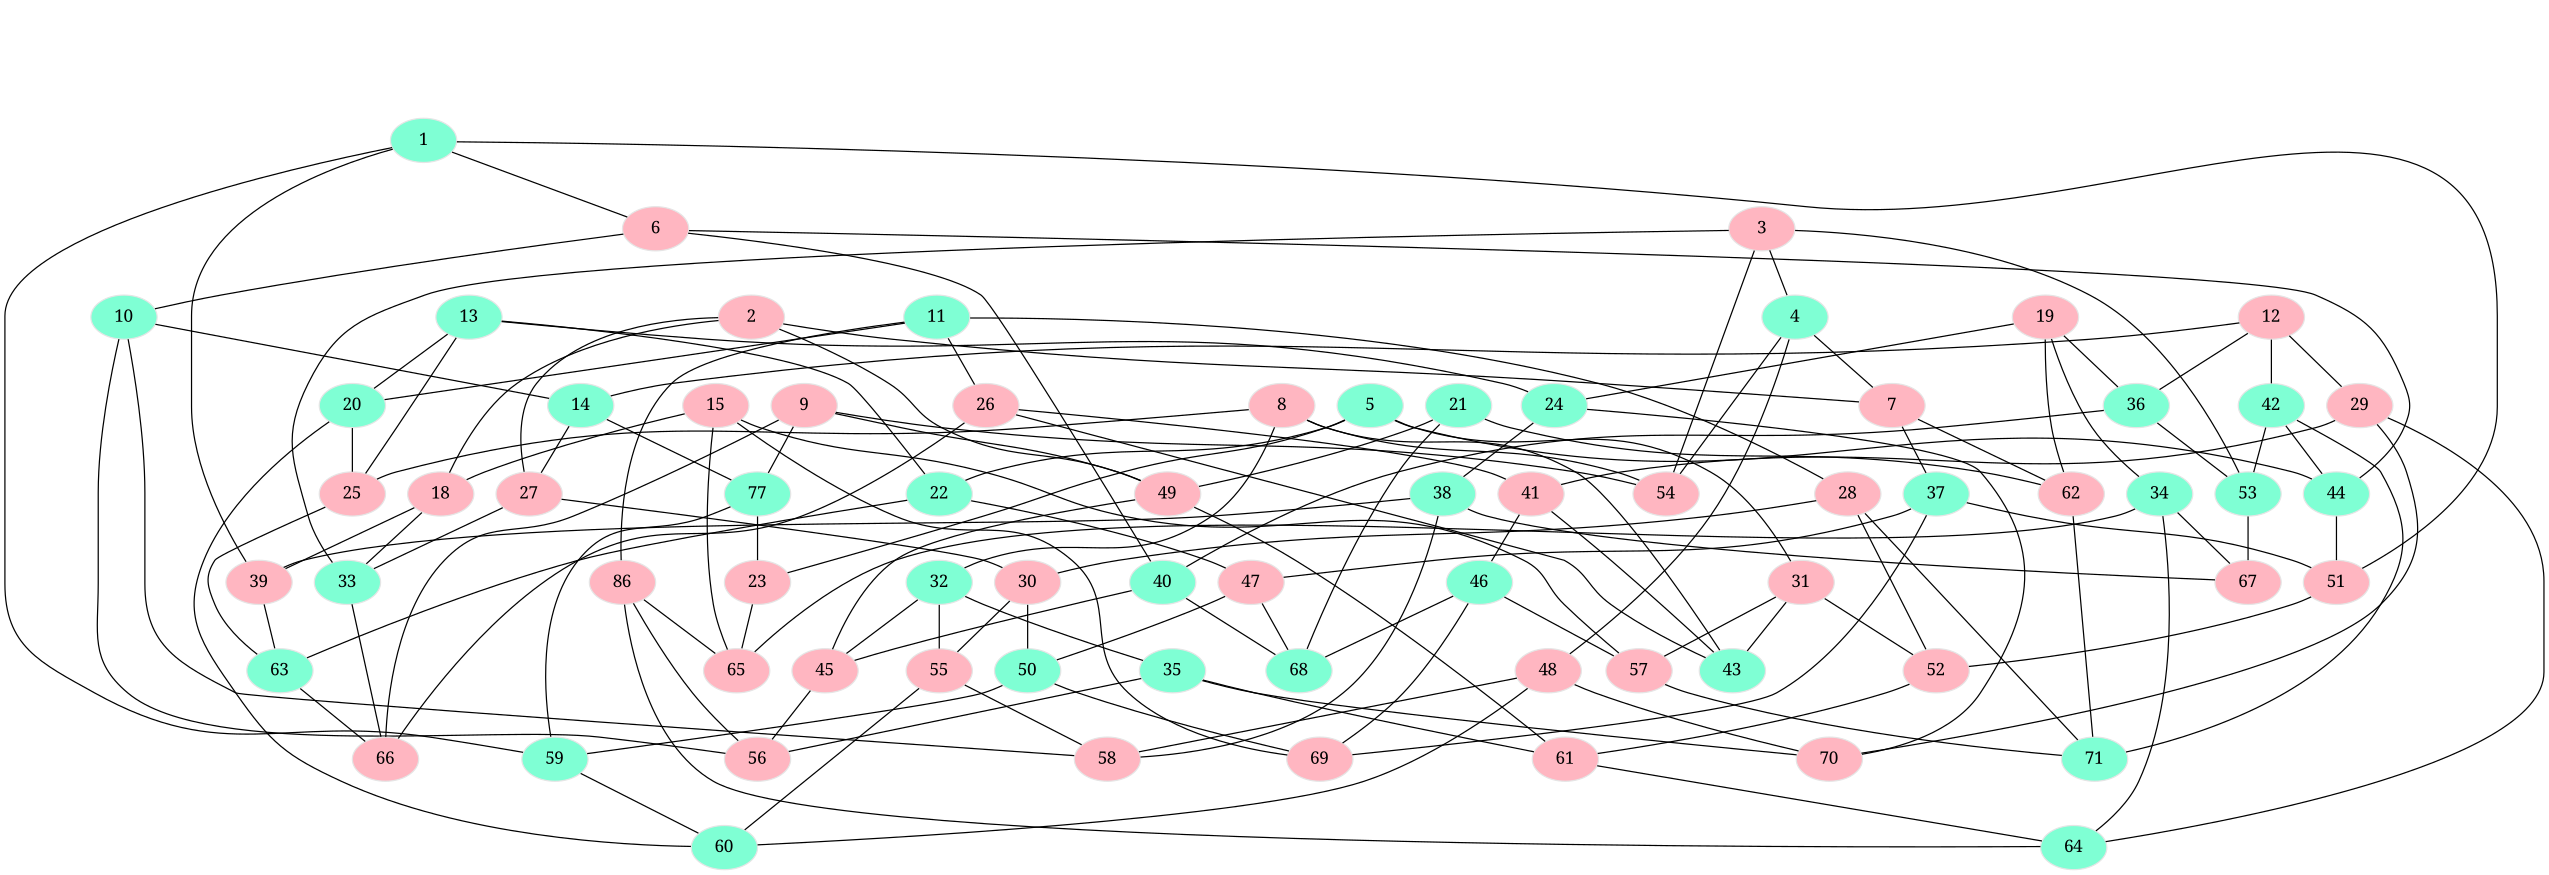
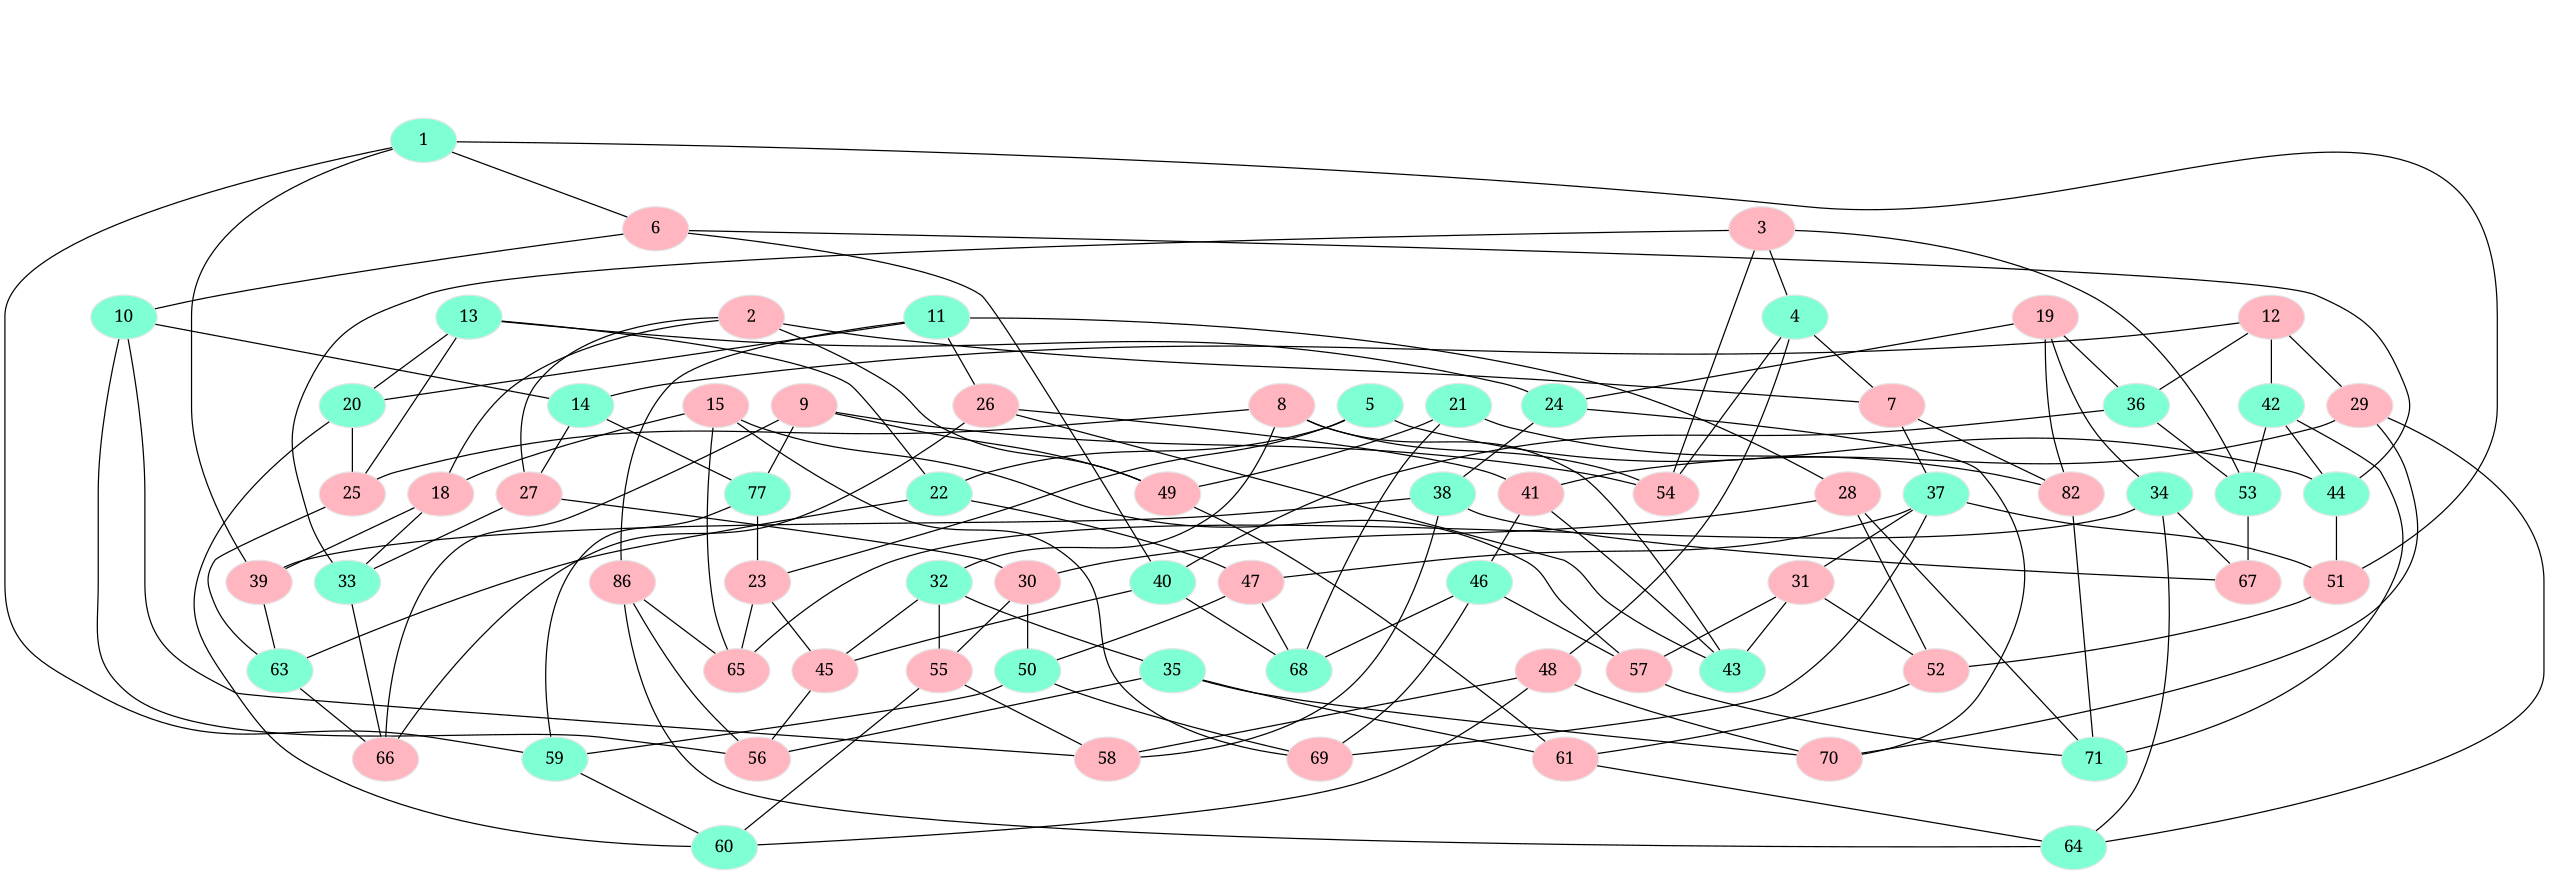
edge "5" -- "31": now "37" -- "31"
node "62": label "62" -> "82"
edge "49" -- "45": now "23" -- "45"
